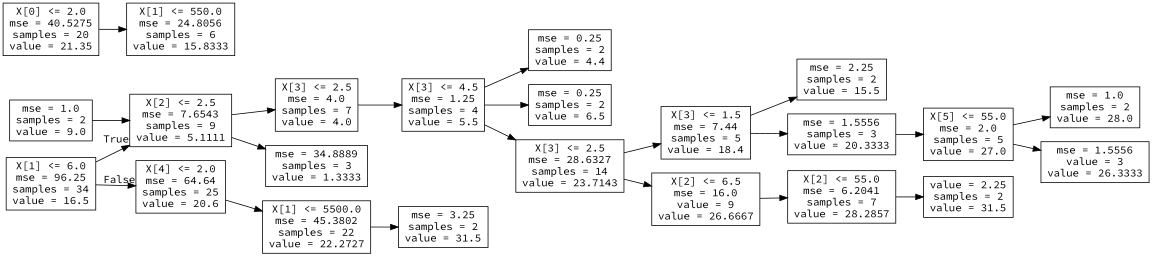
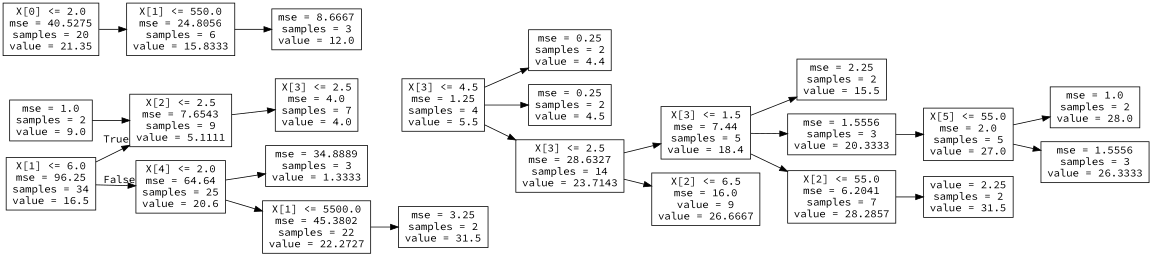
node "mse = 8.6667 samples = 3 value = 12.0": added
edge "X[3] <= 2.5 mse = 4.0 samples = 7 value = 4.0" -> "X[3] <= 4.5 mse = 1.25 samples = 4 value = 5.5": removed
node "mse = 0.25 samples = 2 value = 6.5": label "mse = 0.25 samples = 2 value = 6.5" -> "mse = 0.25 samples = 2 value = 4.5"
edge "X[2] <= 2.5 mse = 7.6543 samples = 9 value = 5.1111" -> "mse = 34.8889 samples = 3 value = 1.3333": now "X[4] <= 2.0 mse = 64.64 samples = 25 value = 20.6" -> "mse = 34.8889 samples = 3 value = 1.3333"
node "mse = 1.5556 value = 3 value = 26.3333": label "mse = 1.5556 value = 3 value = 26.3333" -> "mse = 1.5556 samples = 3 value = 26.3333"
edge "X[2] <= 6.5 mse = 16.0 value = 9 value = 26.6667" -> "X[2] <= 55.0 mse = 6.2041 samples = 7 value = 28.2857": now "X[3] <= 1.5 mse = 7.44 samples = 5 value = 18.4" -> "X[2] <= 55.0 mse = 6.2041 samples = 7 value = 28.2857"
